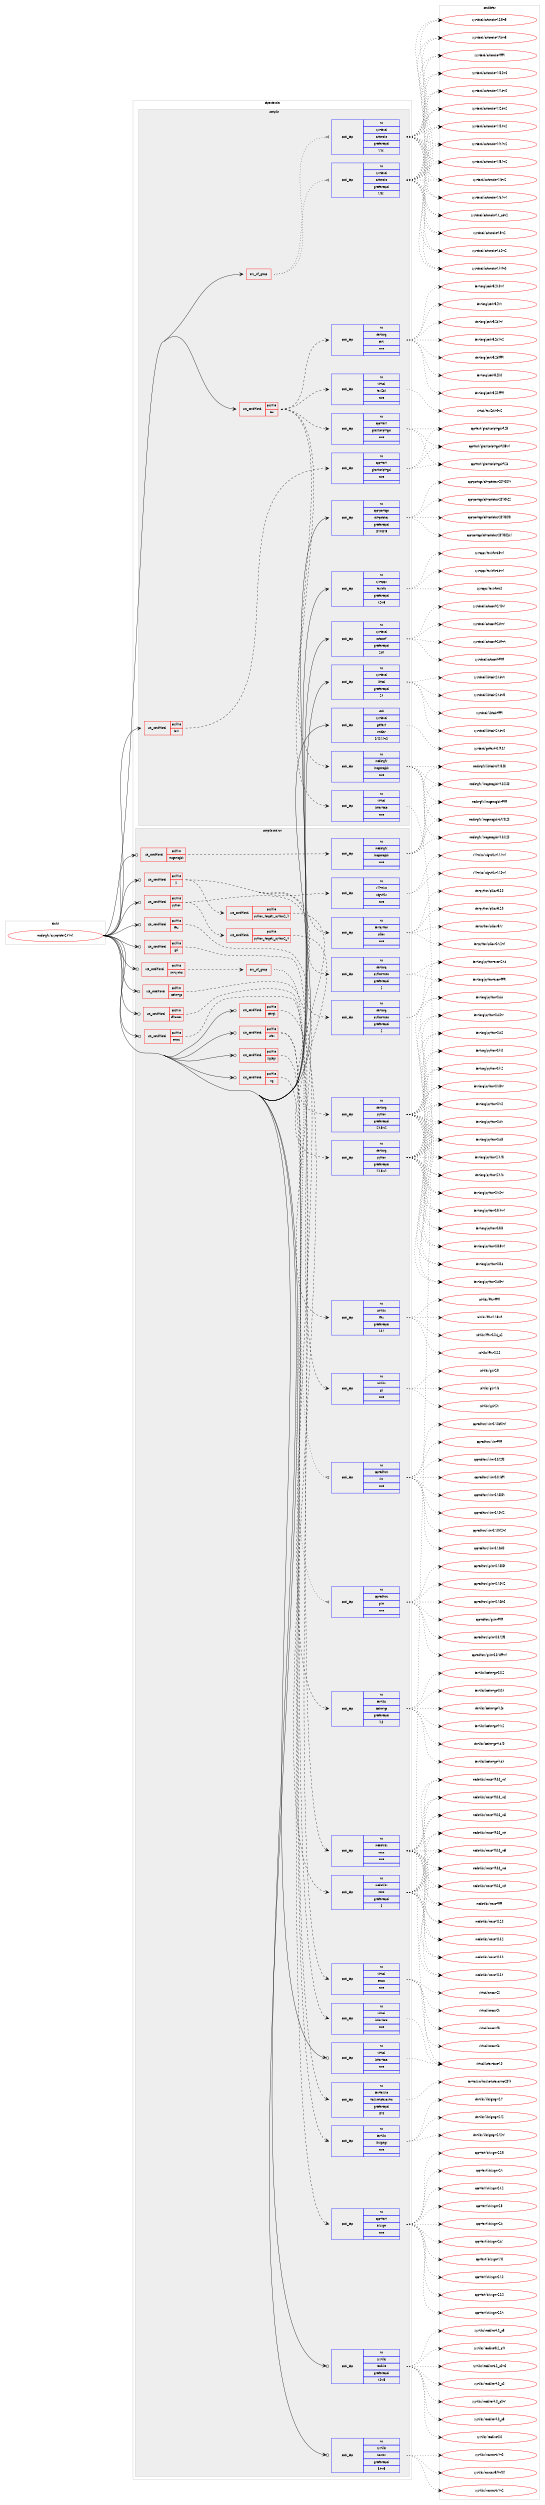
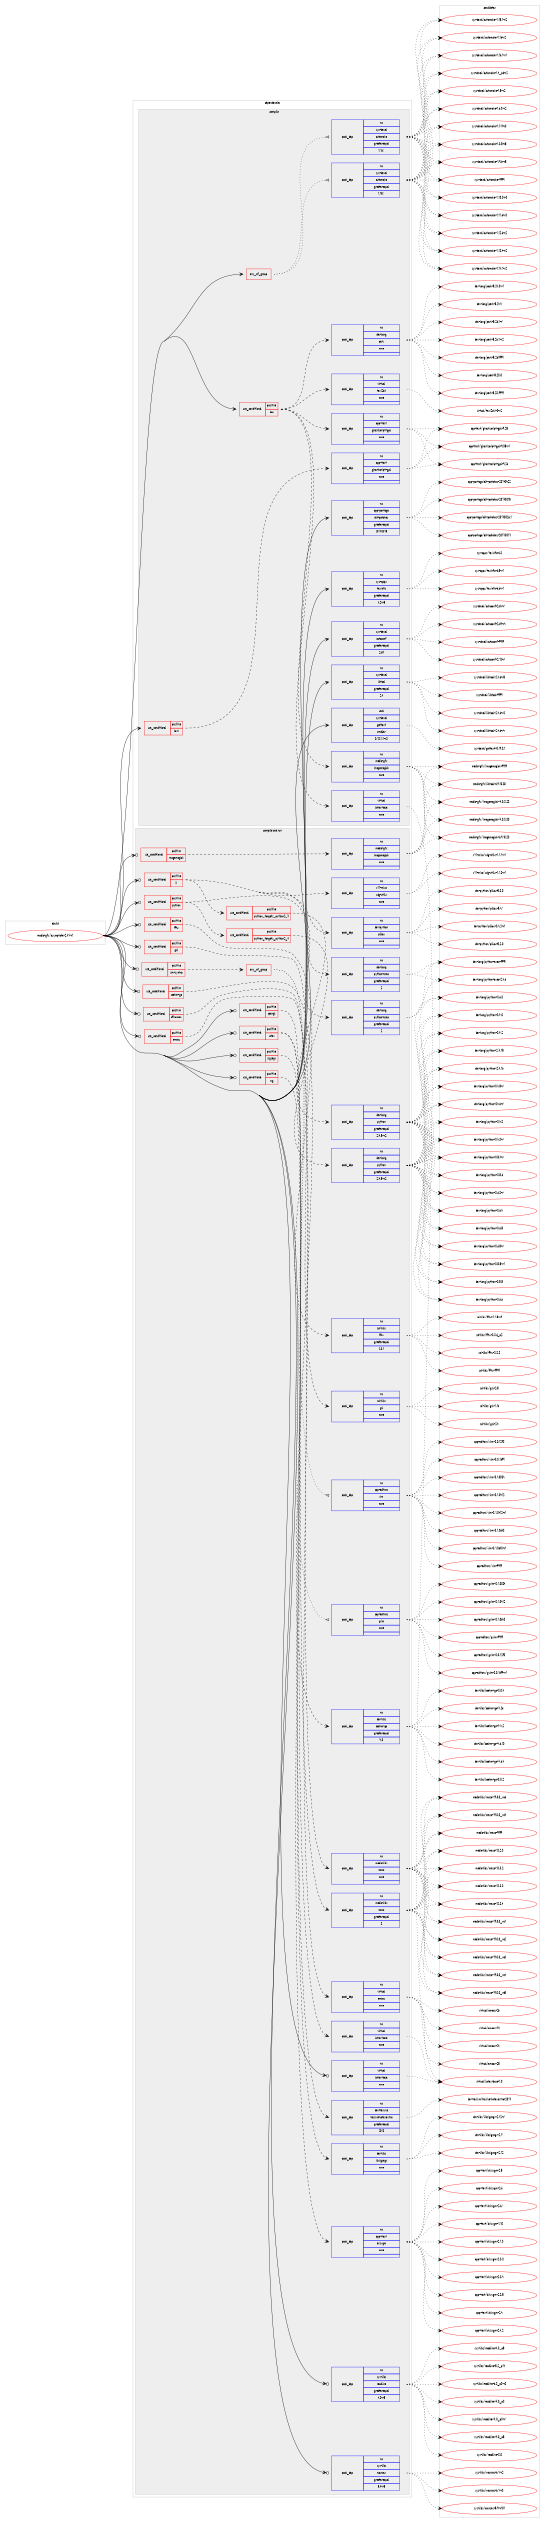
node "dev-lang/python-3.4.6-r1": added
node "dev-lang/python-3.5.7-r1": label "dev-lang/python-3.5.7-r1" -> "dev-lang/python-3.5.4-r1"
